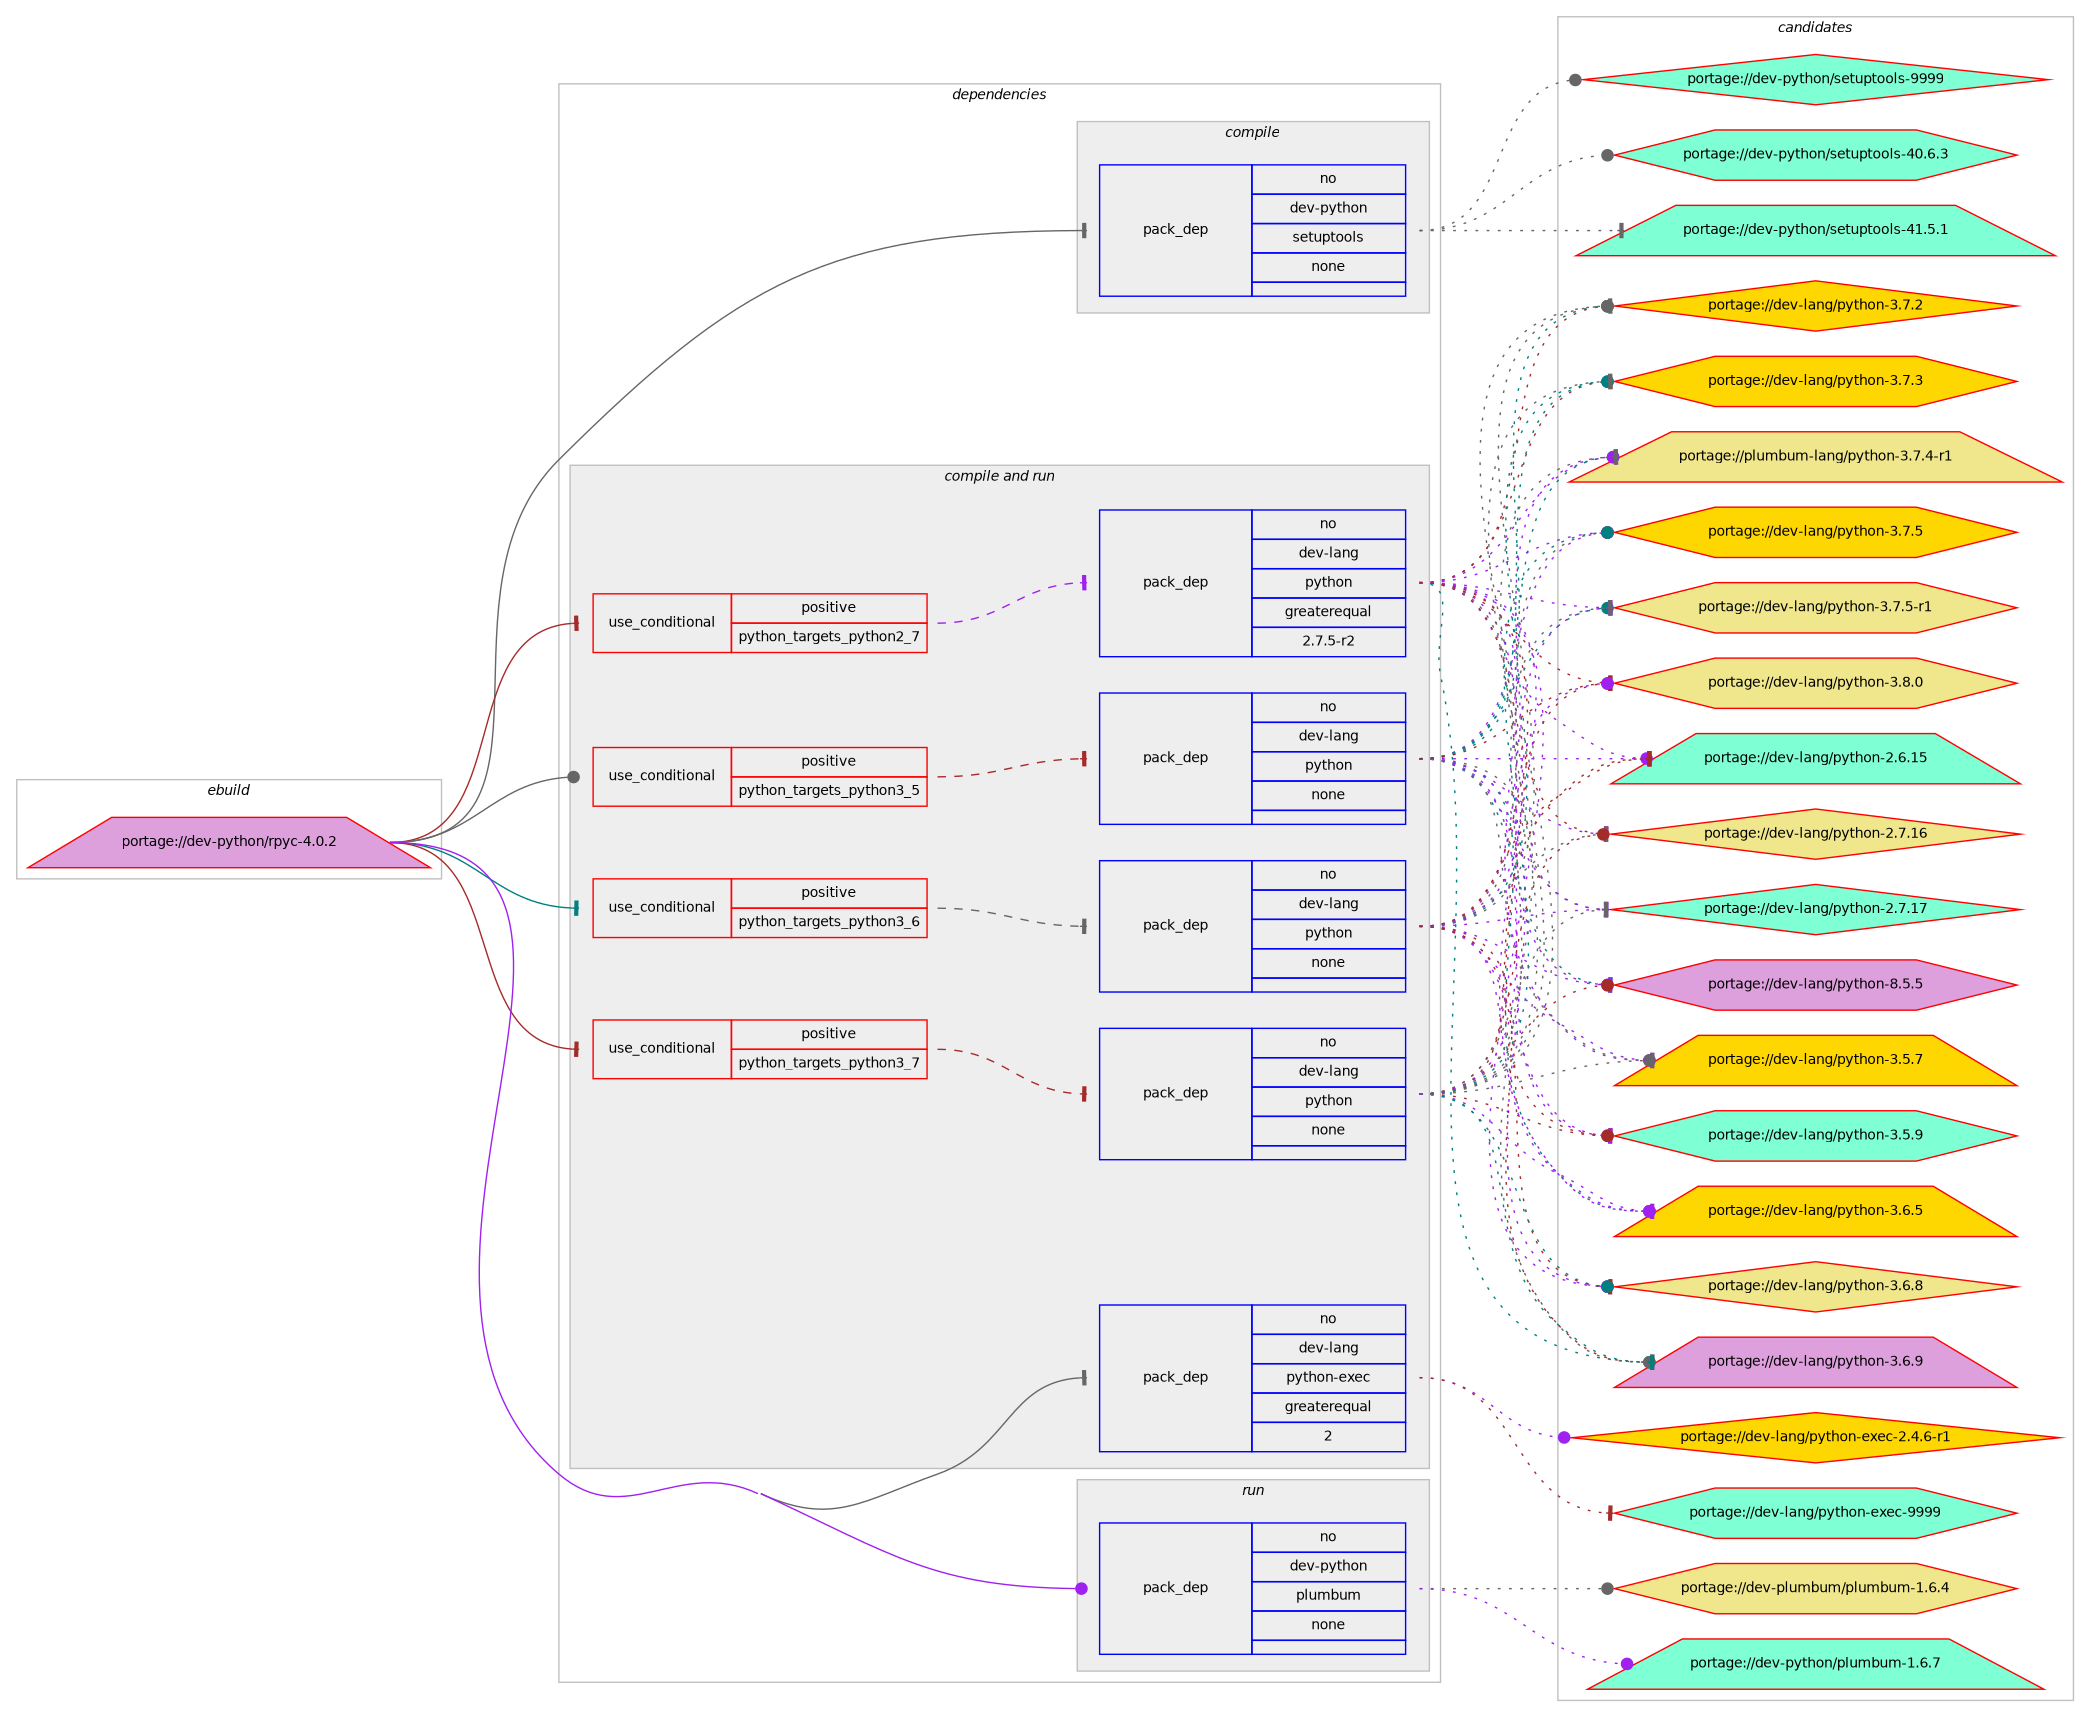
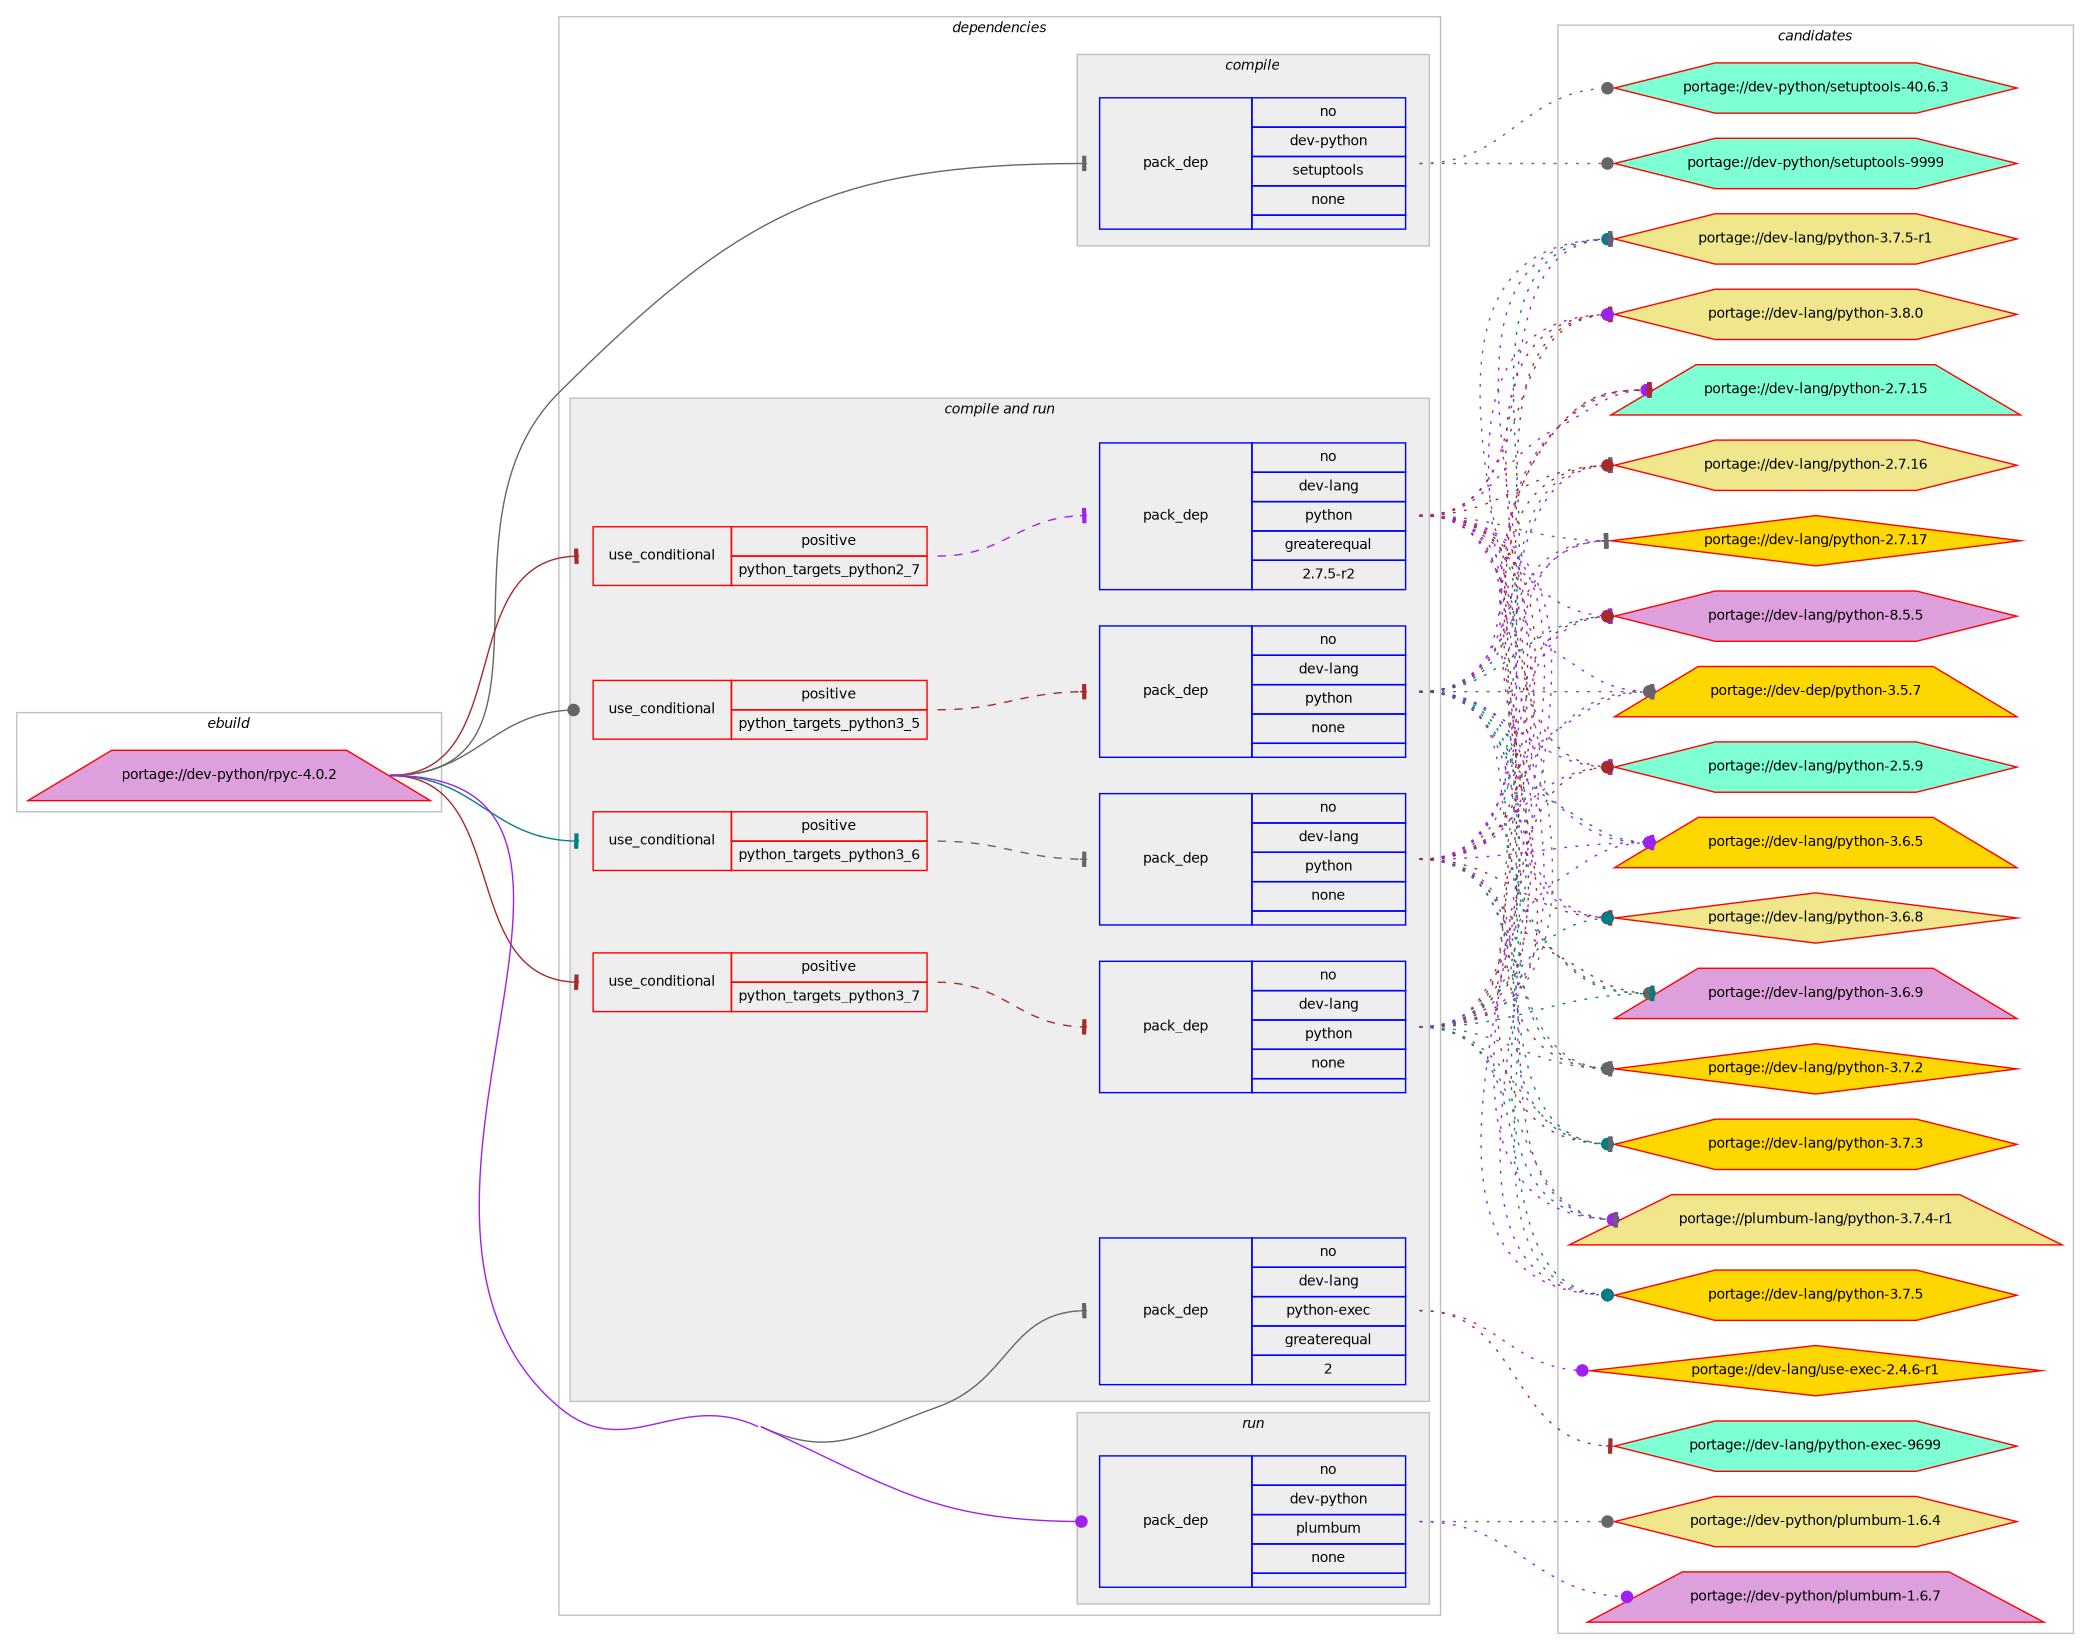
node "portage://dev-python/setuptools-9999": shape diamond -> hexagon
node "portage://dev-python/setuptools-41.5.1": removed
node "portage://dev-lang/python-2.6.15": label "portage://dev-lang/python-2.6.15" -> "portage://dev-lang/python-2.7.15"
node "portage://dev-lang/python-2.7.16": shape diamond -> hexagon
node "portage://dev-lang/python-2.7.17": fillcolor aquamarine -> gold
node "portage://dev-lang/python-3.5.7": label "portage://dev-lang/python-3.5.7" -> "portage://dev-dep/python-3.5.7"
node "portage://dev-lang/python-3.5.9": label "portage://dev-lang/python-3.5.9" -> "portage://dev-lang/python-2.5.9"
node "portage://dev-lang/python-exec-2.4.6-r1": label "portage://dev-lang/python-exec-2.4.6-r1" -> "portage://dev-lang/use-exec-2.4.6-r1"
node "portage://dev-lang/python-exec-9999": label "portage://dev-lang/python-exec-9999" -> "portage://dev-lang/python-exec-9699"
node "portage://dev-plumbum/plumbum-1.6.4": label "portage://dev-plumbum/plumbum-1.6.4" -> "portage://dev-python/plumbum-1.6.4"
node "portage://dev-python/plumbum-1.6.7": fillcolor aquamarine -> plum
